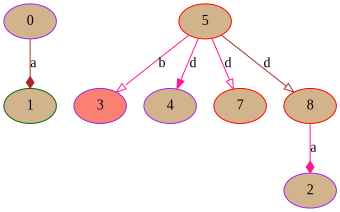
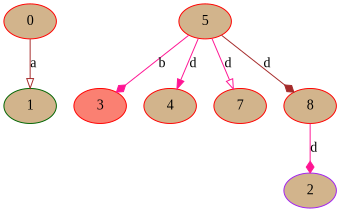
node "0": color purple -> red
edge "0" -> "1": arrowhead diamond -> onormal
edge "5" -> "3": arrowhead onormal -> diamond
edge "5" -> "8": arrowhead onormal -> diamond
node "3": color purple -> red
node "4": color purple -> red
edge "8" -> "2": label "a" -> "d"
